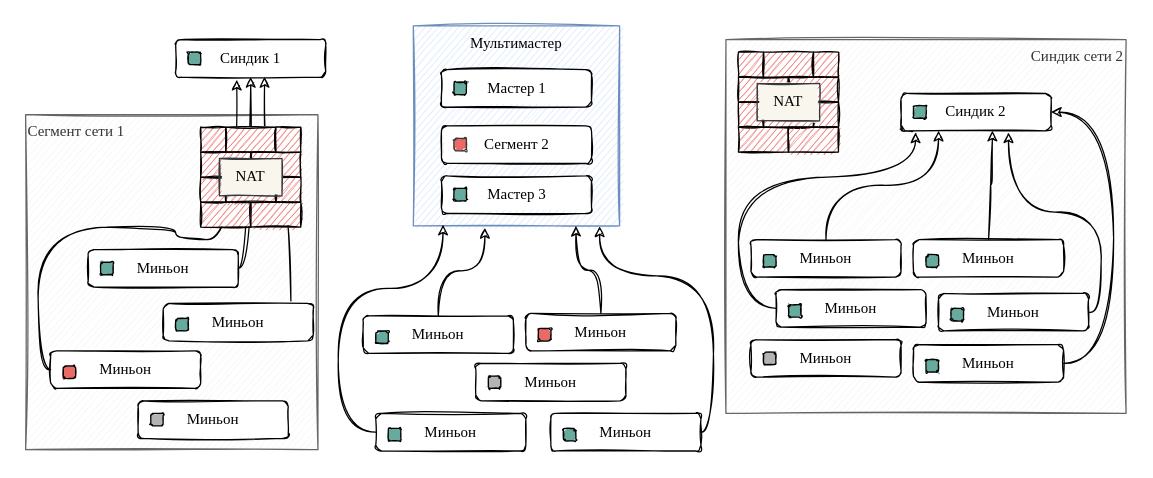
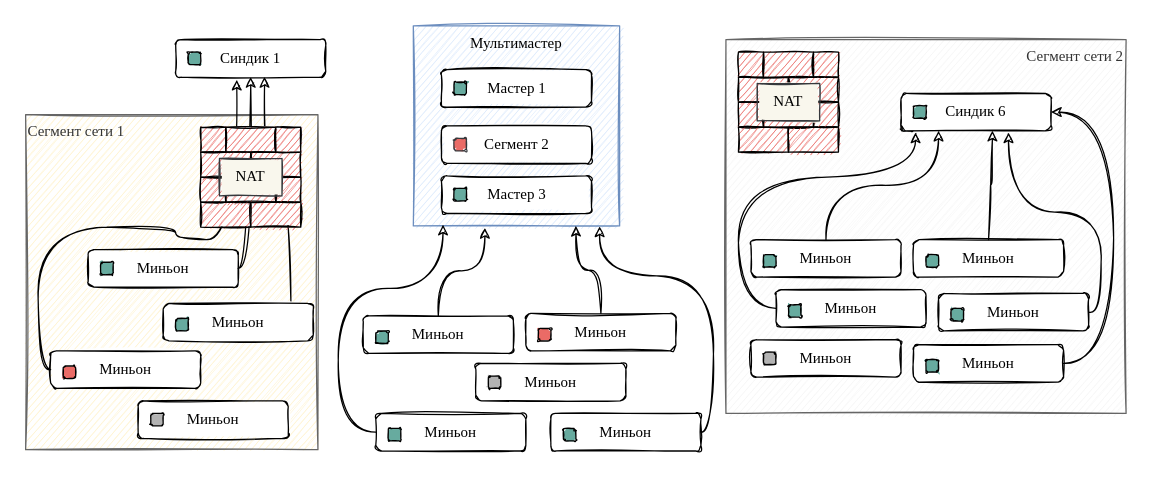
node "Синдик сети 2": label "Синдик сети 2" -> "Сегмент сети 2"
node "Синдик 2": label "Синдик 2" -> "Синдик 6"
node "Сегмент сети 1": fillcolor #f5f5f5 -> #fff2cc
